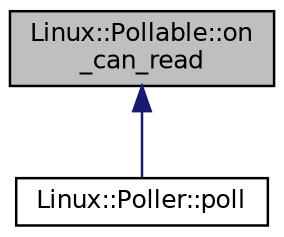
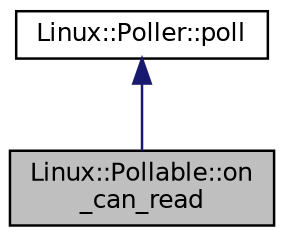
edge "Linux::Poller::poll" -> "Linux::Pollable::on _can_read": reversed
